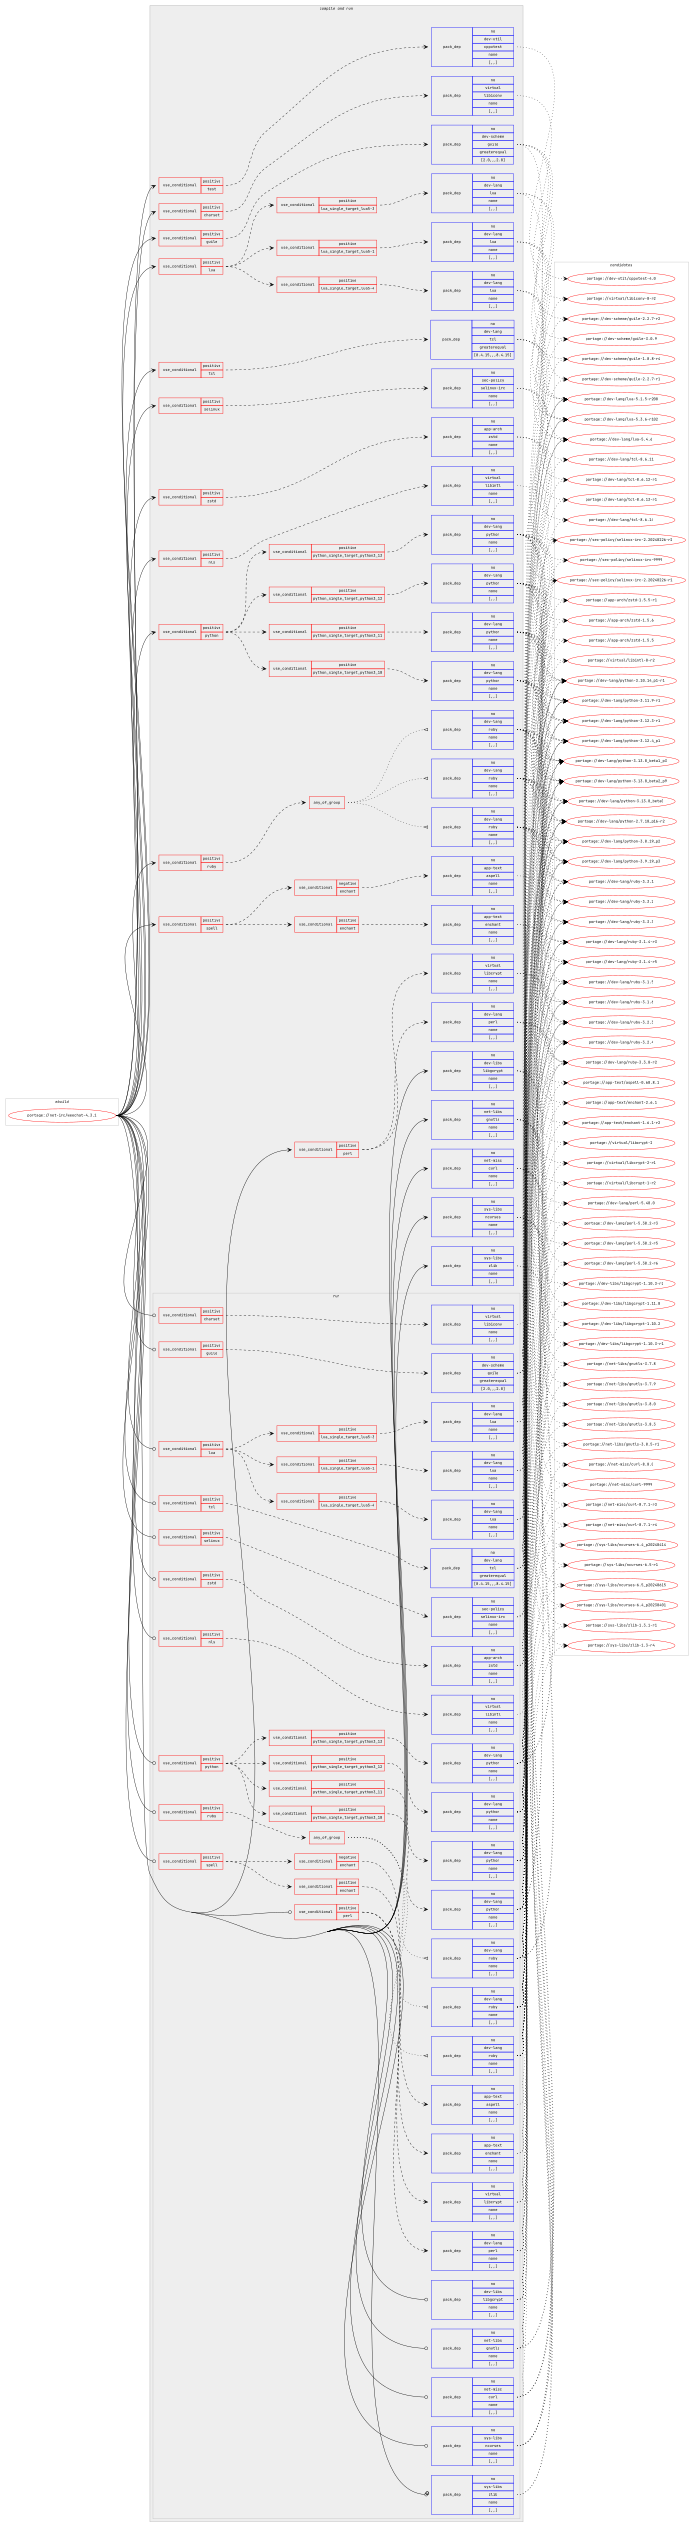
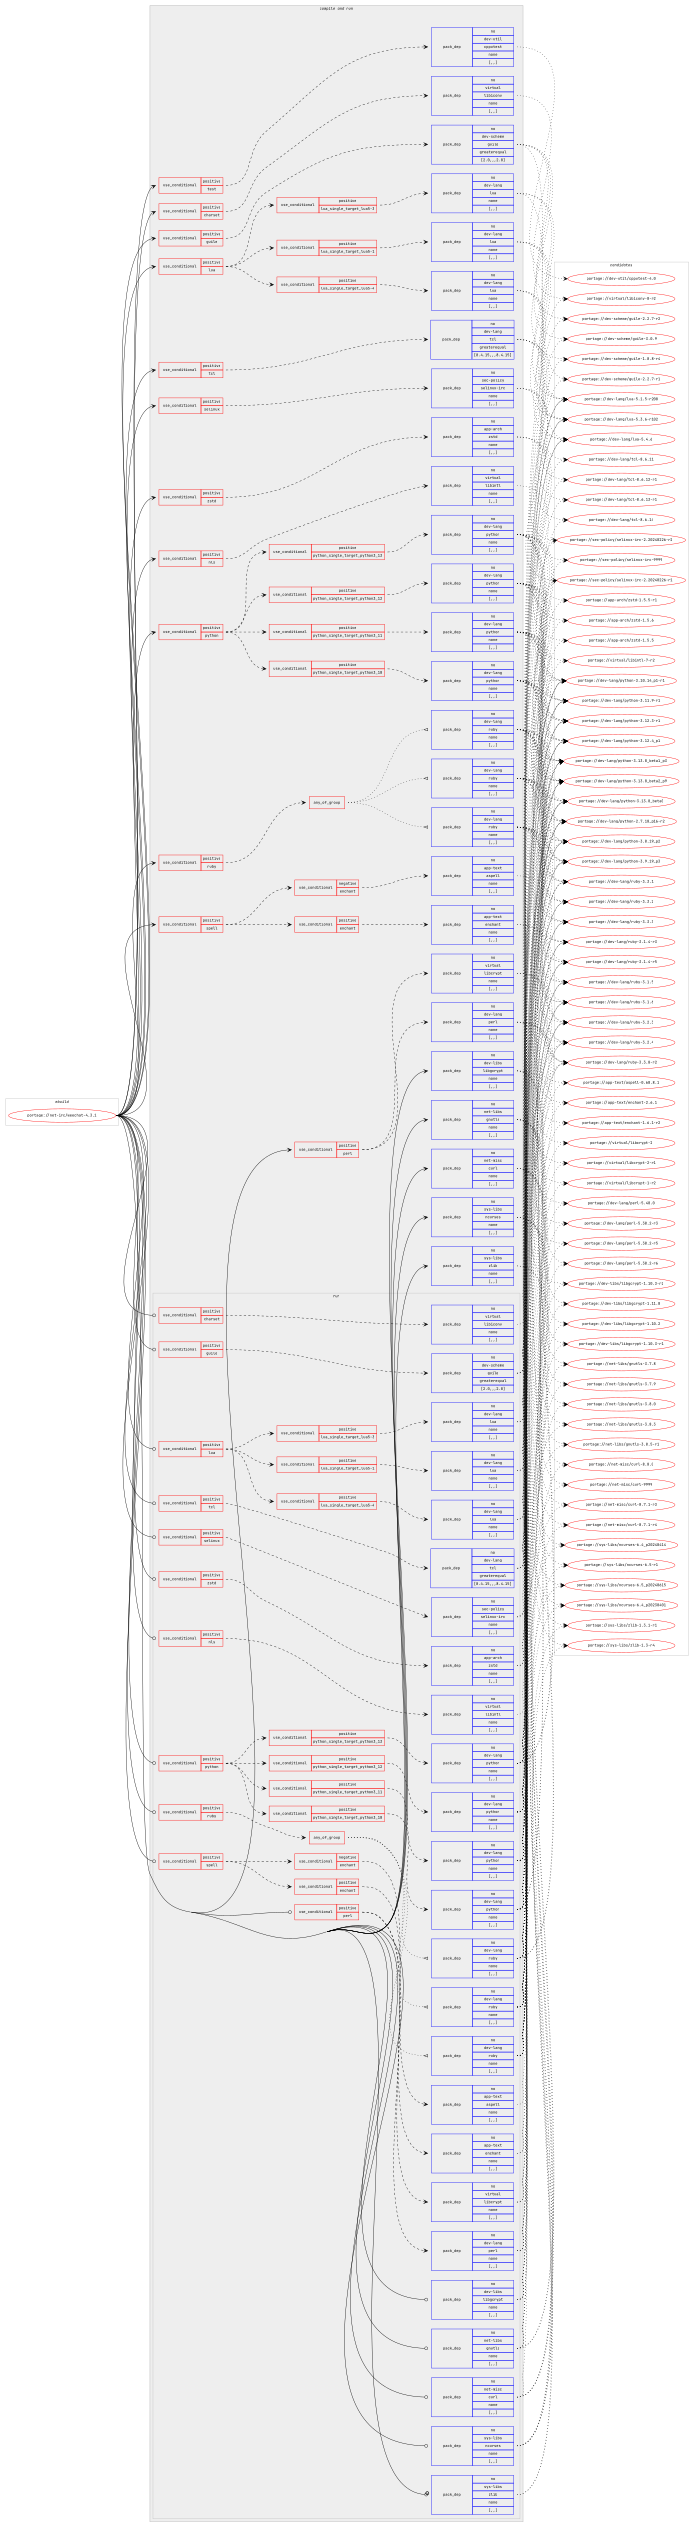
node "portage://virtual/libintl-0-r2": label "portage://virtual/libintl-0-r2" -> "portage://virtual/libintl-7-r2"
